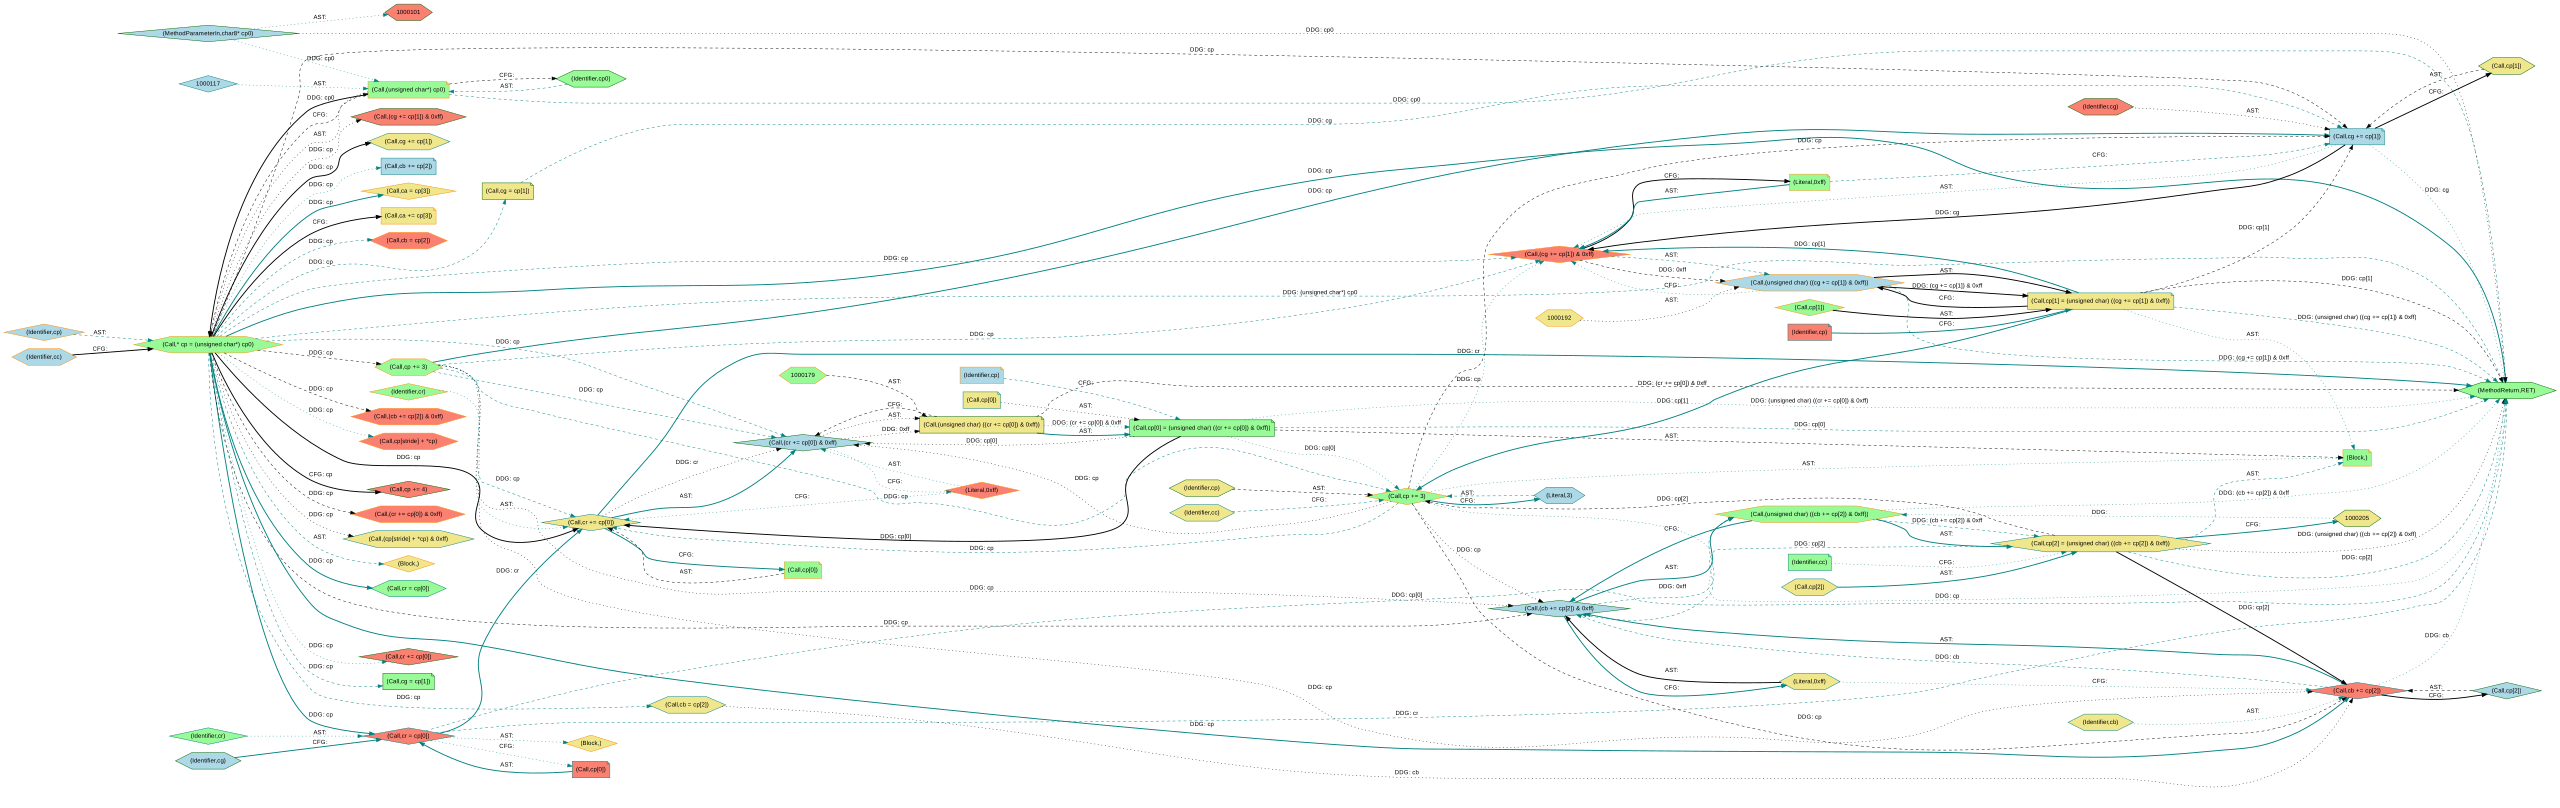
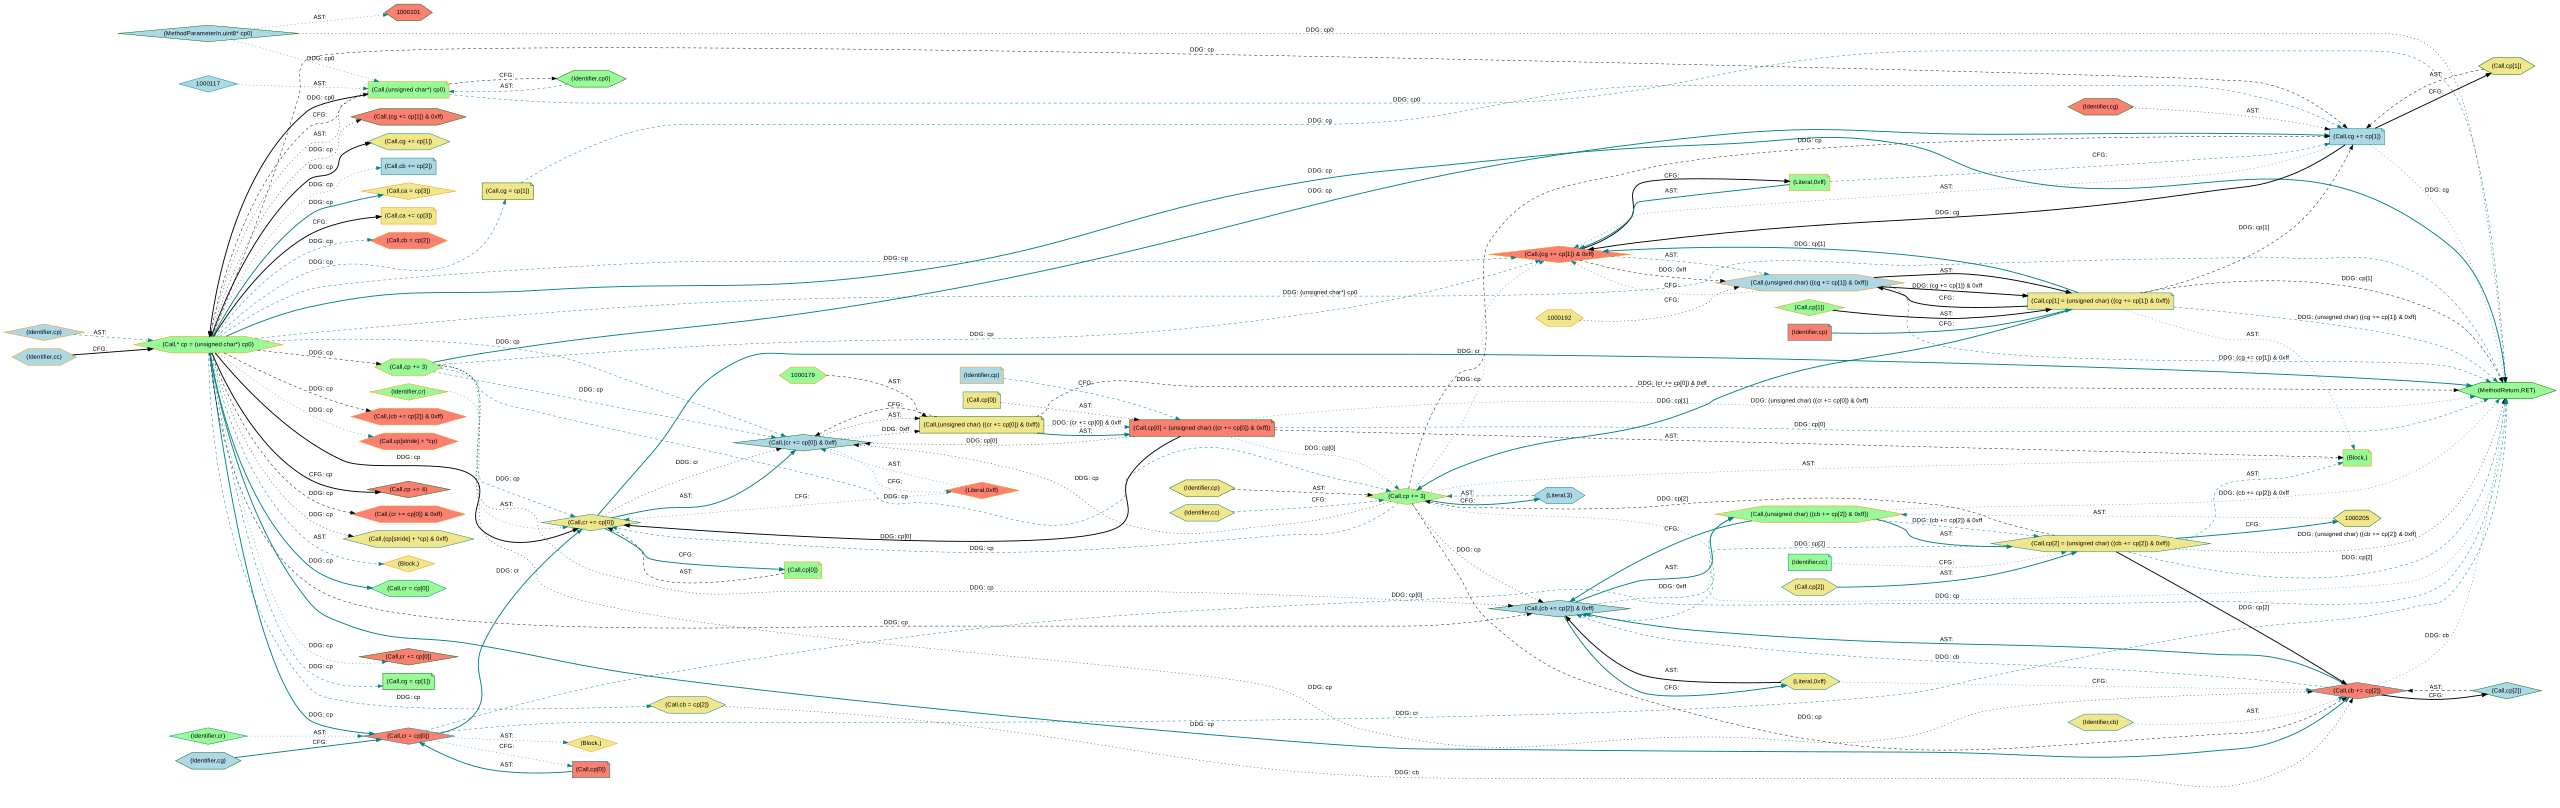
node "(MethodParameterIn,char8* cp0)": label "(MethodParameterIn,char8* cp0)" -> "(MethodParameterIn,uint8* cp0)"
edge "1000192" -> "(Call,(unsigned char) ((cg += cp[1]) & 0xff))": label "AST: " -> "CFG: "
node "(Call,cp[0] = (unsigned char) ((cr += cp[0]) & 0xff))": fillcolor palegreen -> salmon
edge "1000205" -> "(Call,(unsigned char) ((cb += cp[2]) & 0xff))": label "DDG: " -> "AST: "
